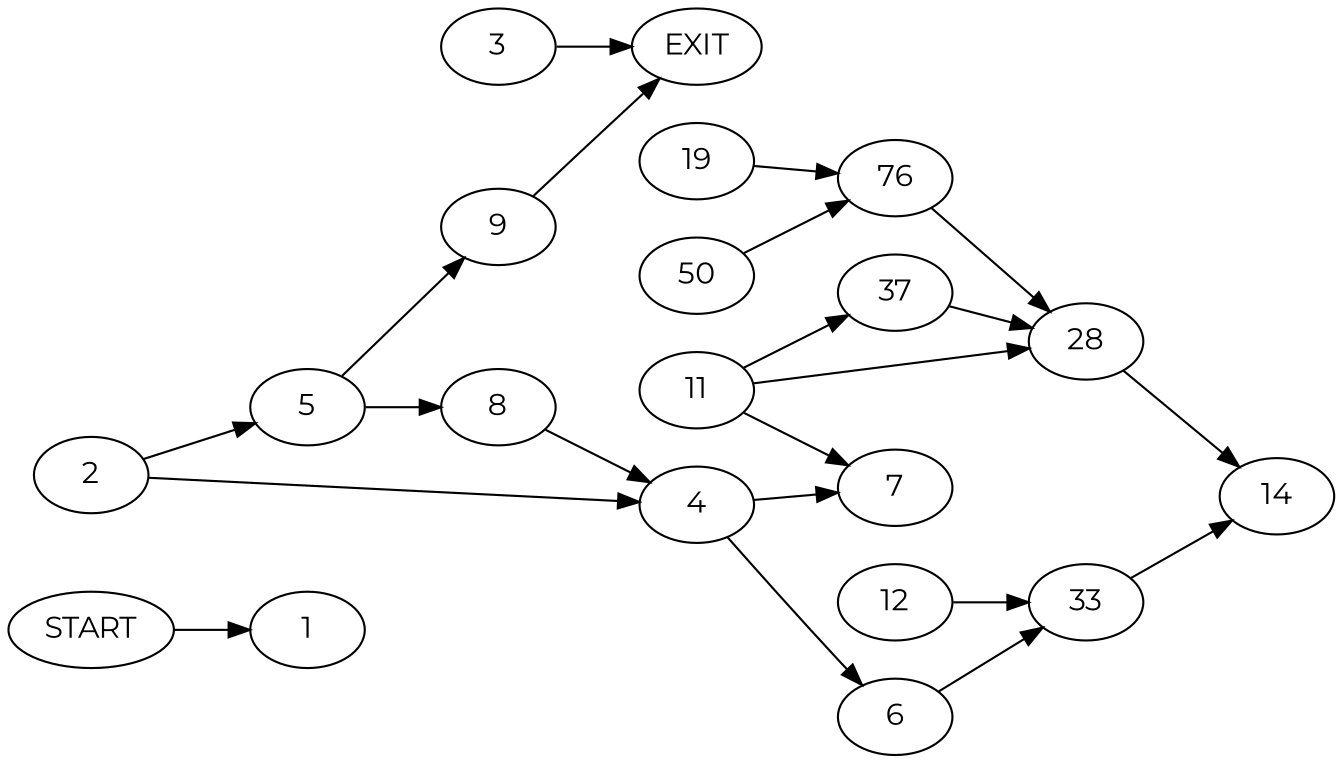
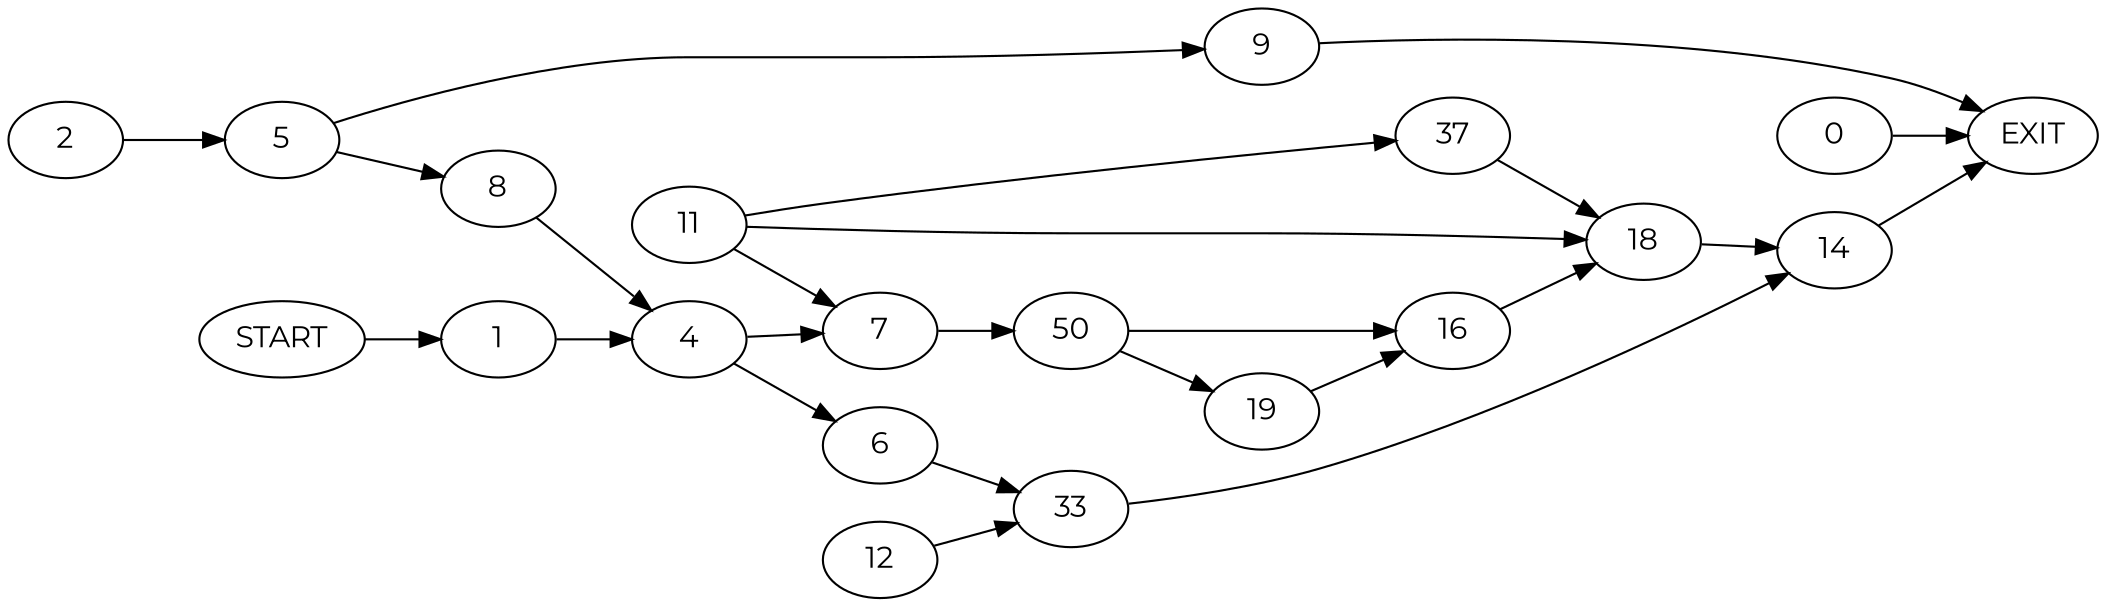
node "3": label "3" -> "0"
node "76": label "76" -> "16"
edge "14" -> "EXIT": added
edge "7" -> "50": added
node "28": label "28" -> "18"
edge "50" -> "19": added
edge "2" -> "4": now "1" -> "4"
